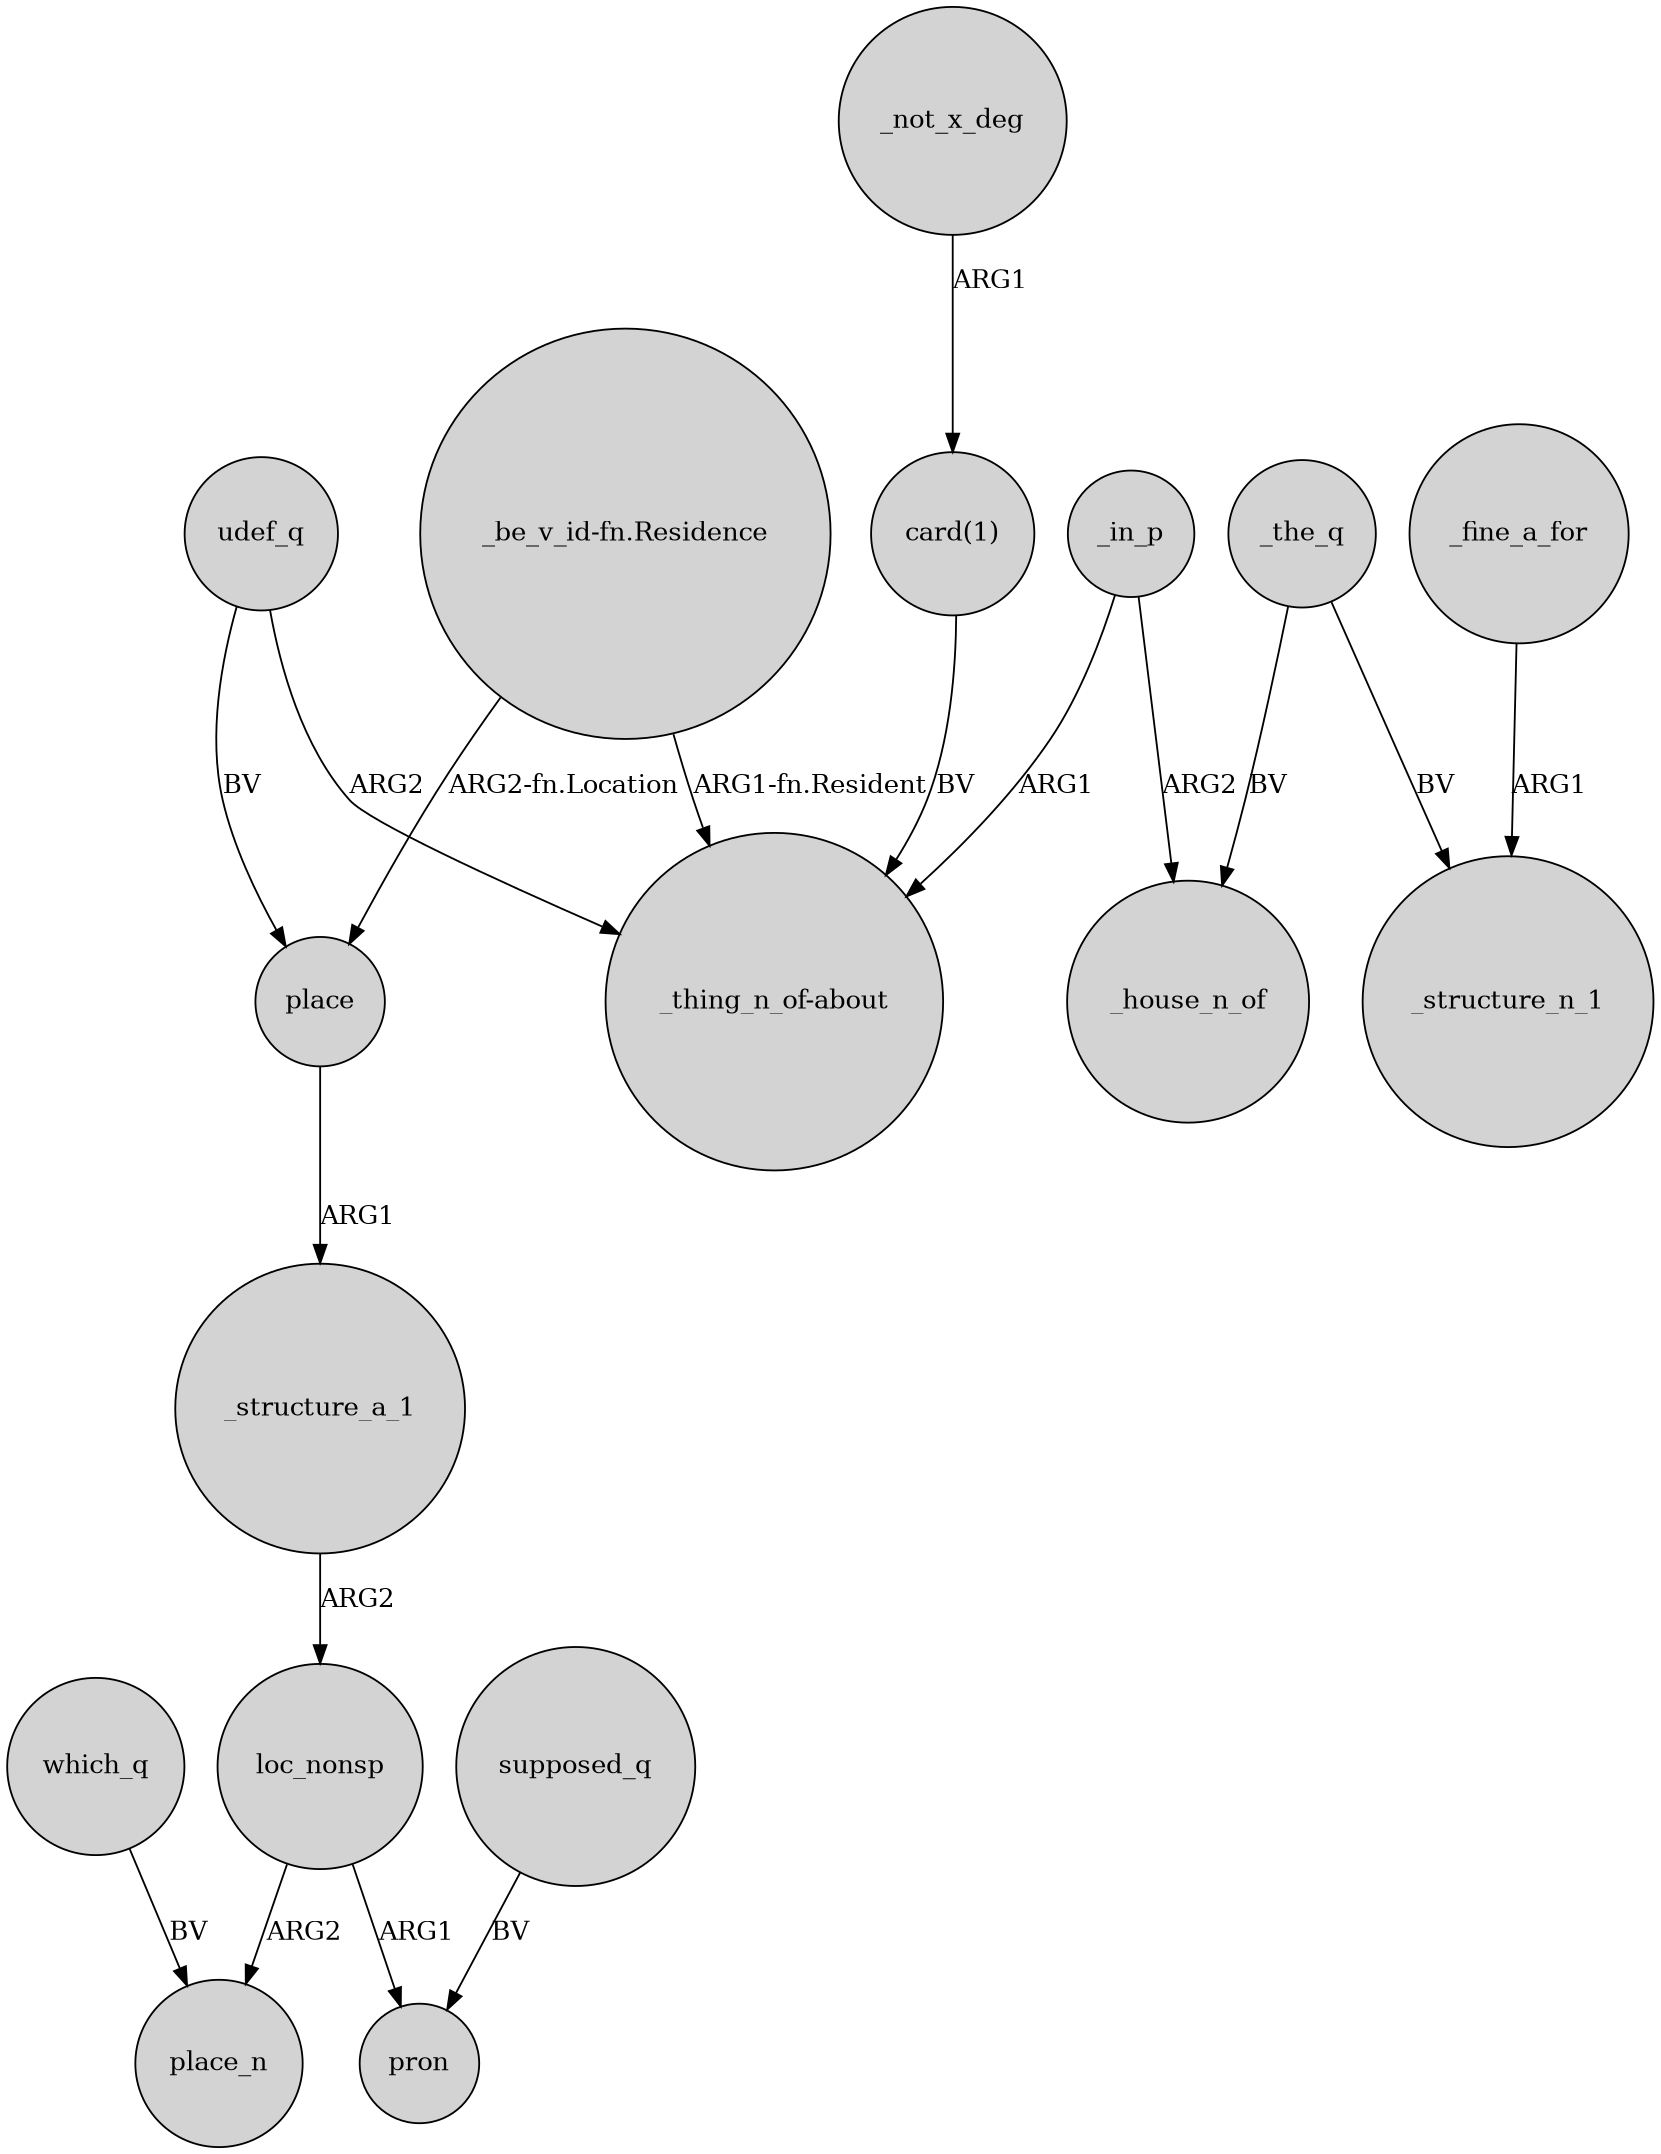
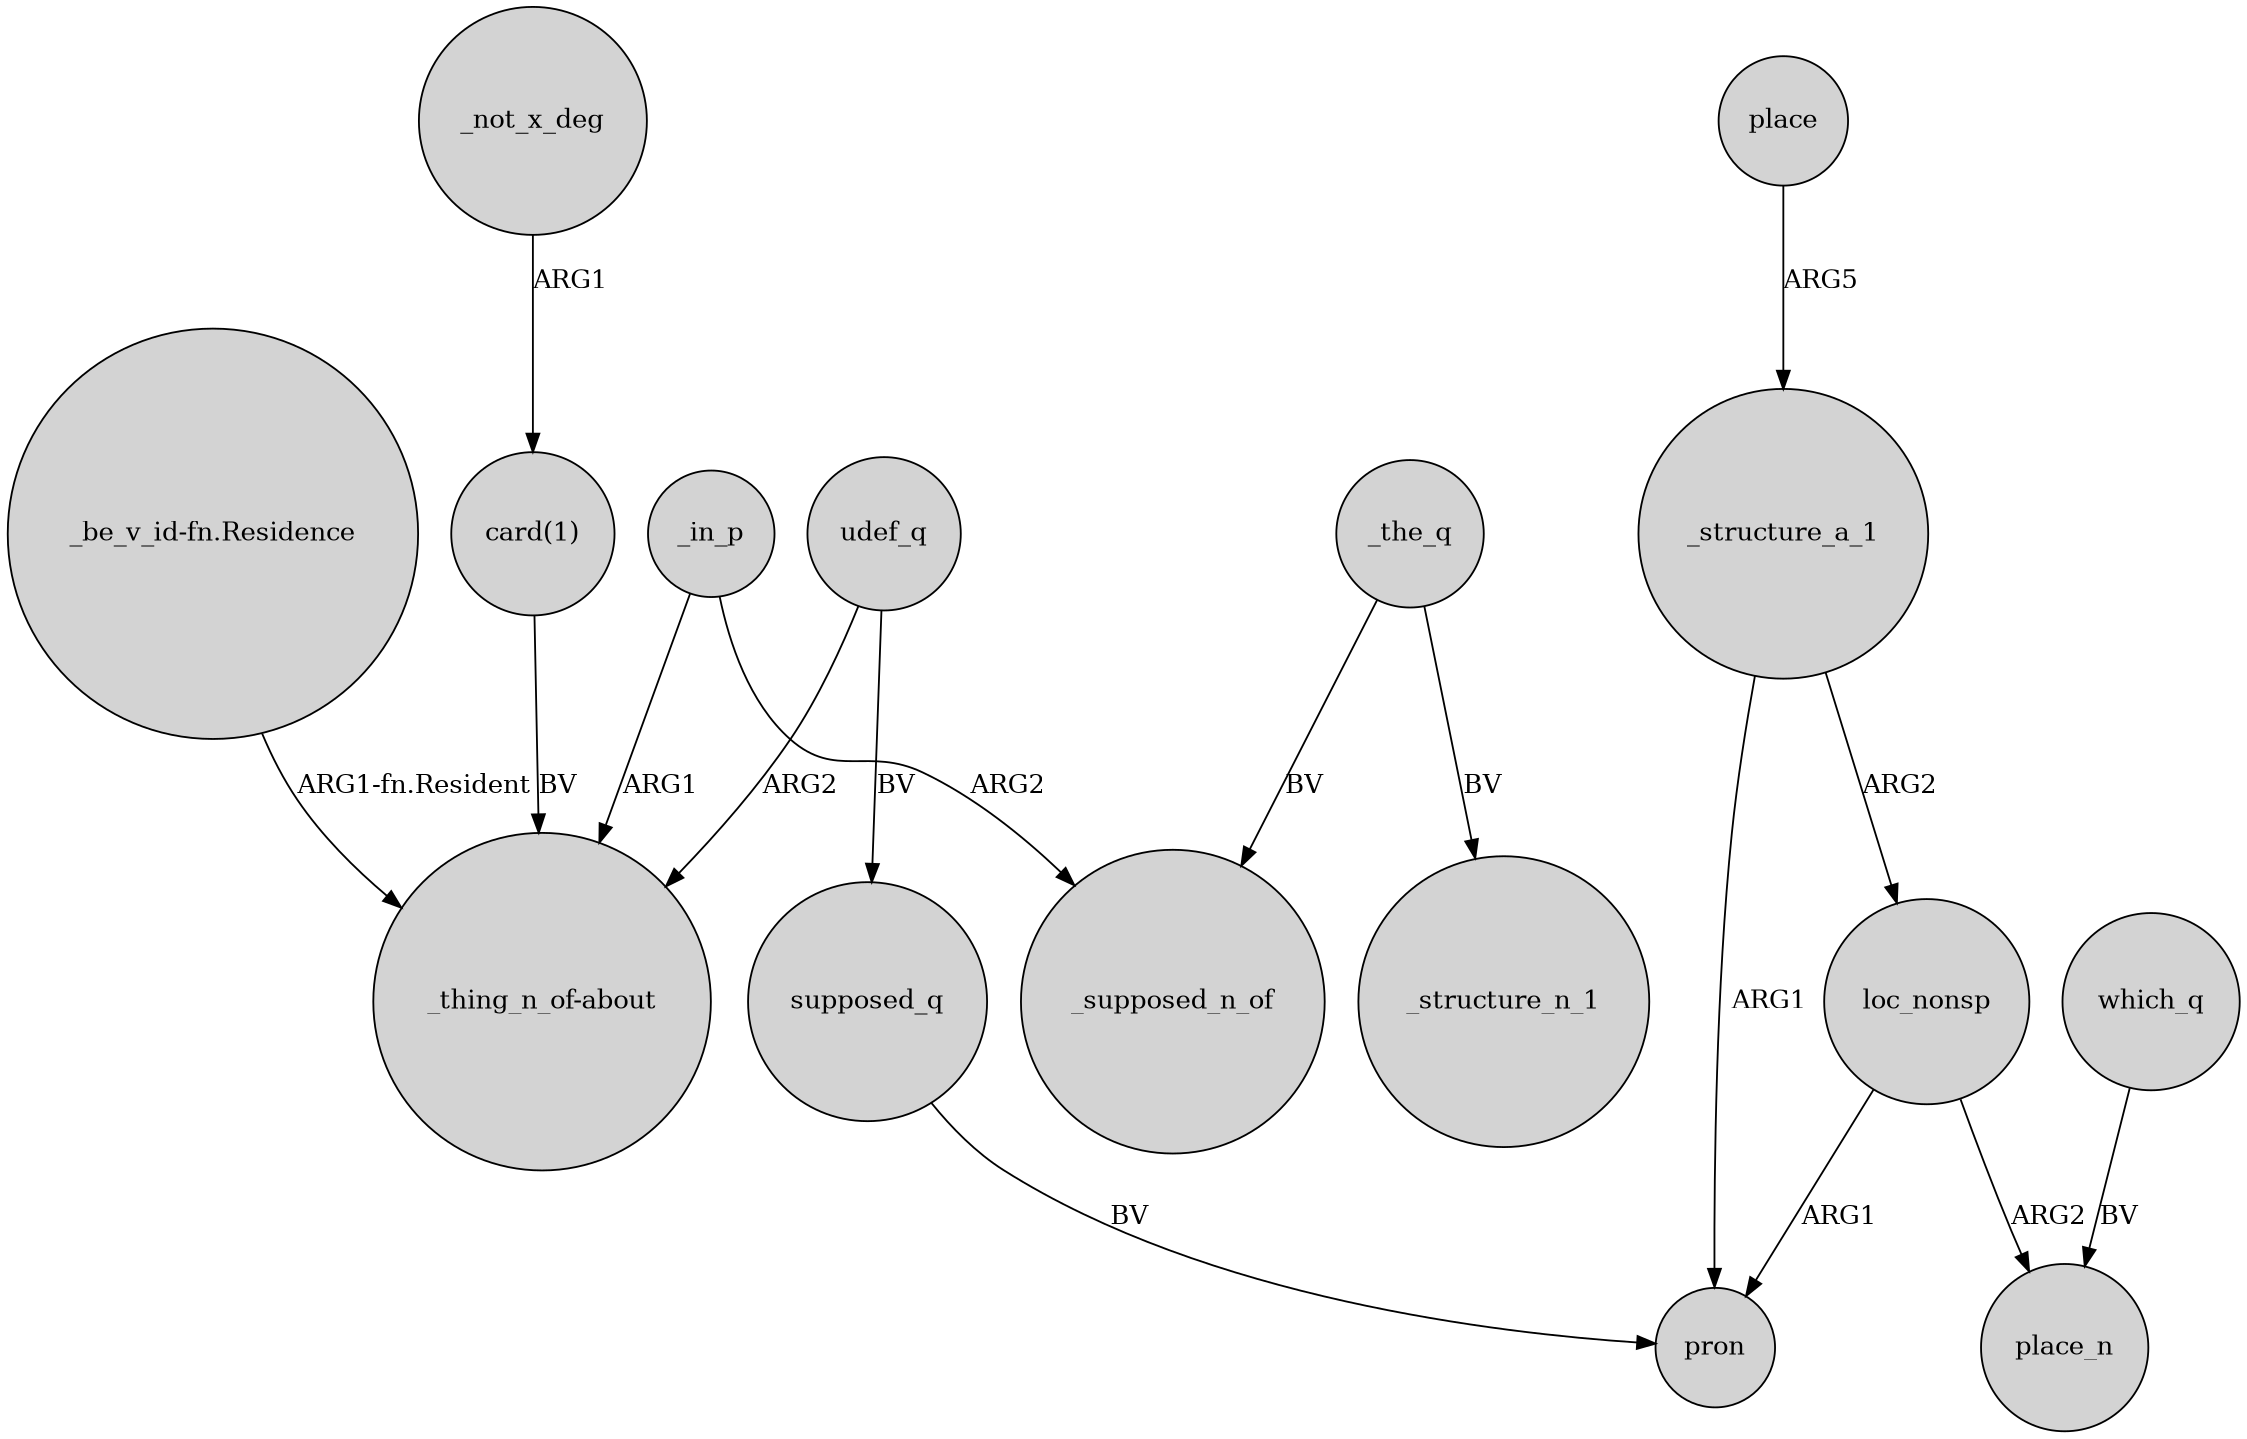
node "_fine_a_for": removed
edge "udef_q" -> "place": now "udef_q" -> "supposed_q"
edge "_be_v_id-fn.Residence" -> "place": removed, label "ARG2-fn.Location"
edge "_structure_a_1" -> "pron": added, label "ARG1"
node "_house_n_of": label "_house_n_of" -> "_supposed_n_of"
edge "place" -> "_structure_a_1": label "ARG1" -> "ARG5"
